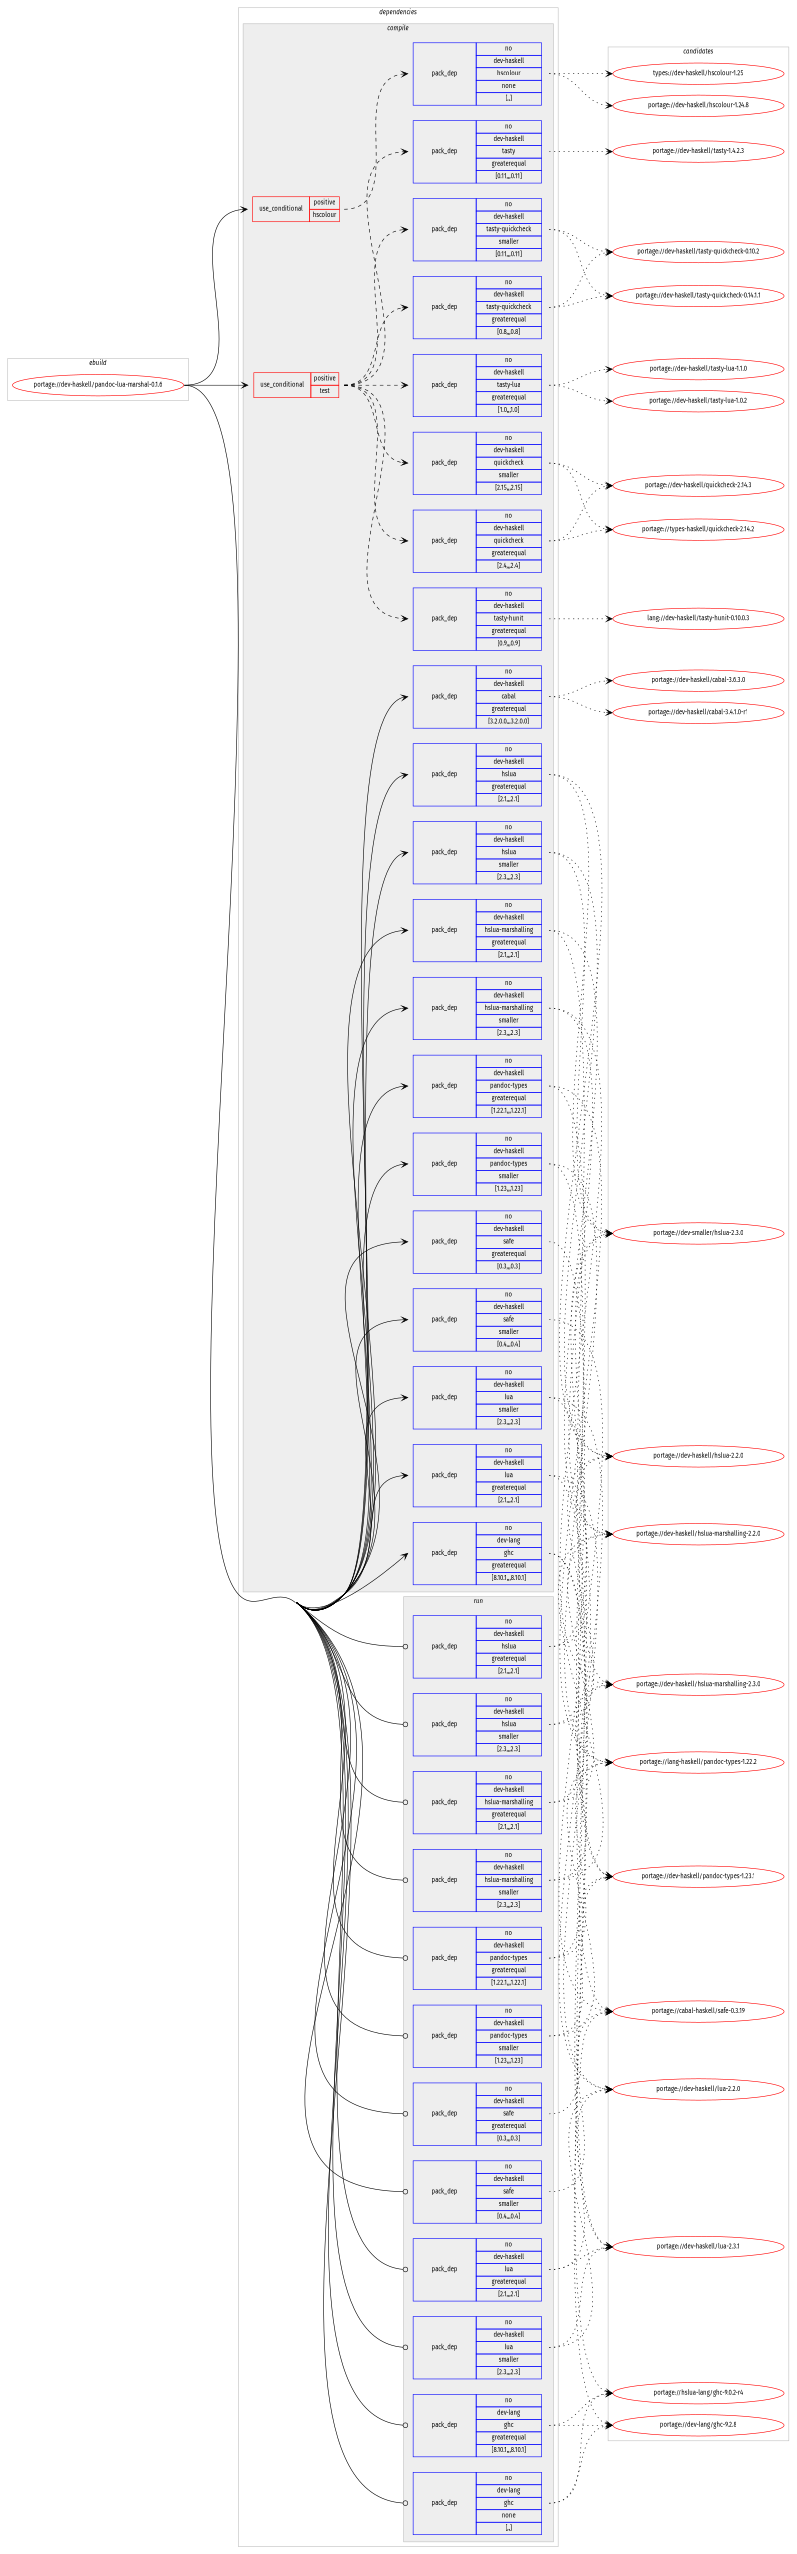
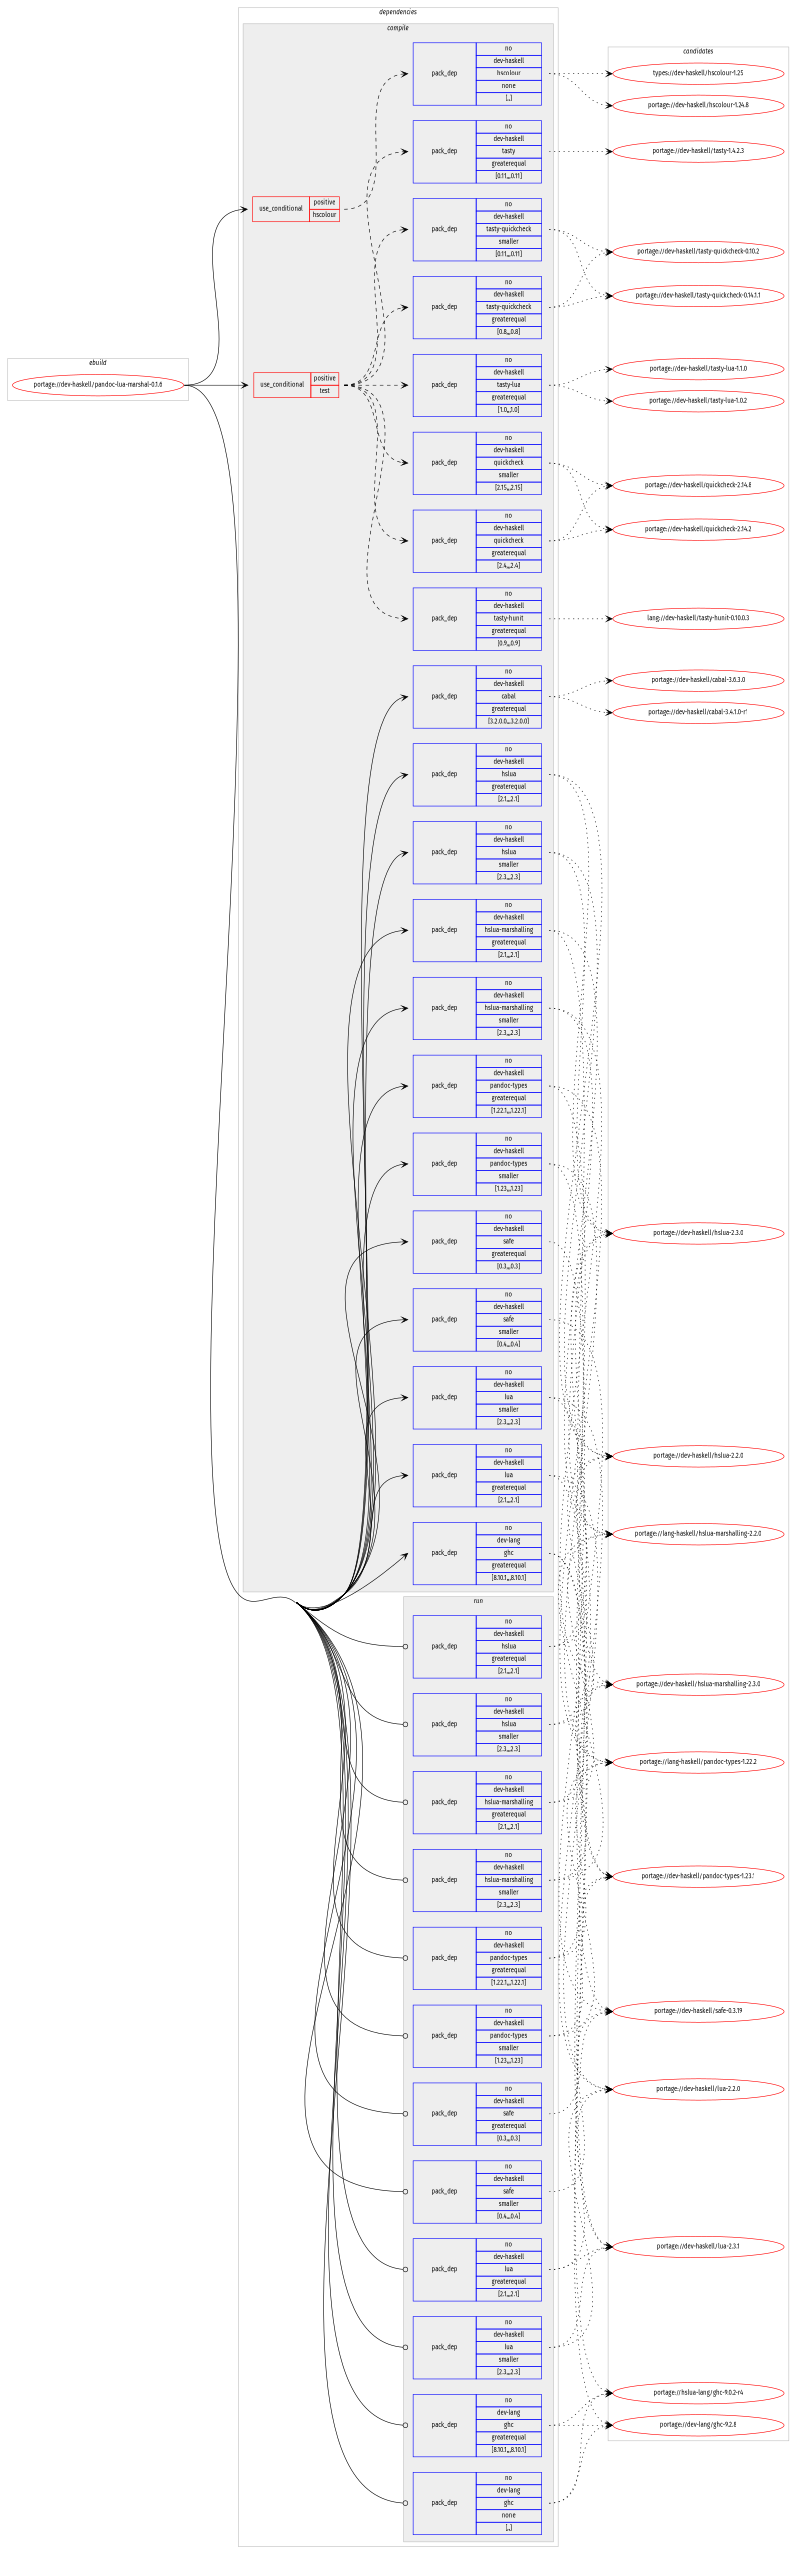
node "portage://dev-haskell/quickcheck-2.14.3": label "portage://dev-haskell/quickcheck-2.14.3" -> "portage://dev-haskell/quickcheck-2.14.8"
node "portage://types-haskell/quickcheck-2.14.2": label "portage://types-haskell/quickcheck-2.14.2" -> "portage://dev-haskell/quickcheck-2.14.2"
node "portage://dev-smaller/hslua-2.3.0": label "portage://dev-smaller/hslua-2.3.0" -> "portage://dev-haskell/hslua-2.3.0"
node "portage://dev-haskell/hslua-marshalling-2.2.0": label "portage://dev-haskell/hslua-marshalling-2.2.0" -> "portage://lang-haskell/hslua-marshalling-2.2.0"
node "portage://cabal-haskell/safe-0.3.19": label "portage://cabal-haskell/safe-0.3.19" -> "portage://dev-haskell/safe-0.3.19"
